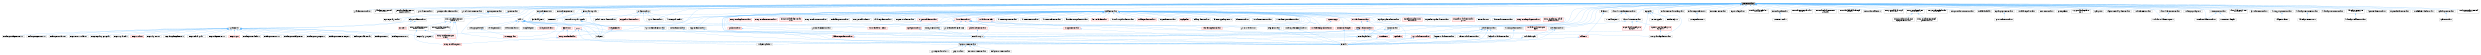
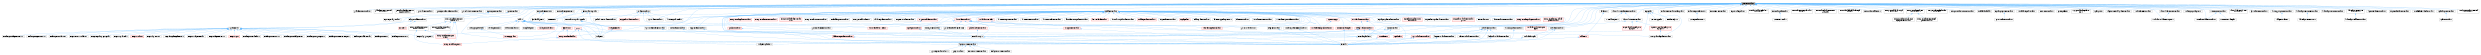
node "BTTask_SetKeyValue.h": label "BTTask_SetKeyValue.h" -> "BTTask_UnrealEdEngine.h"
